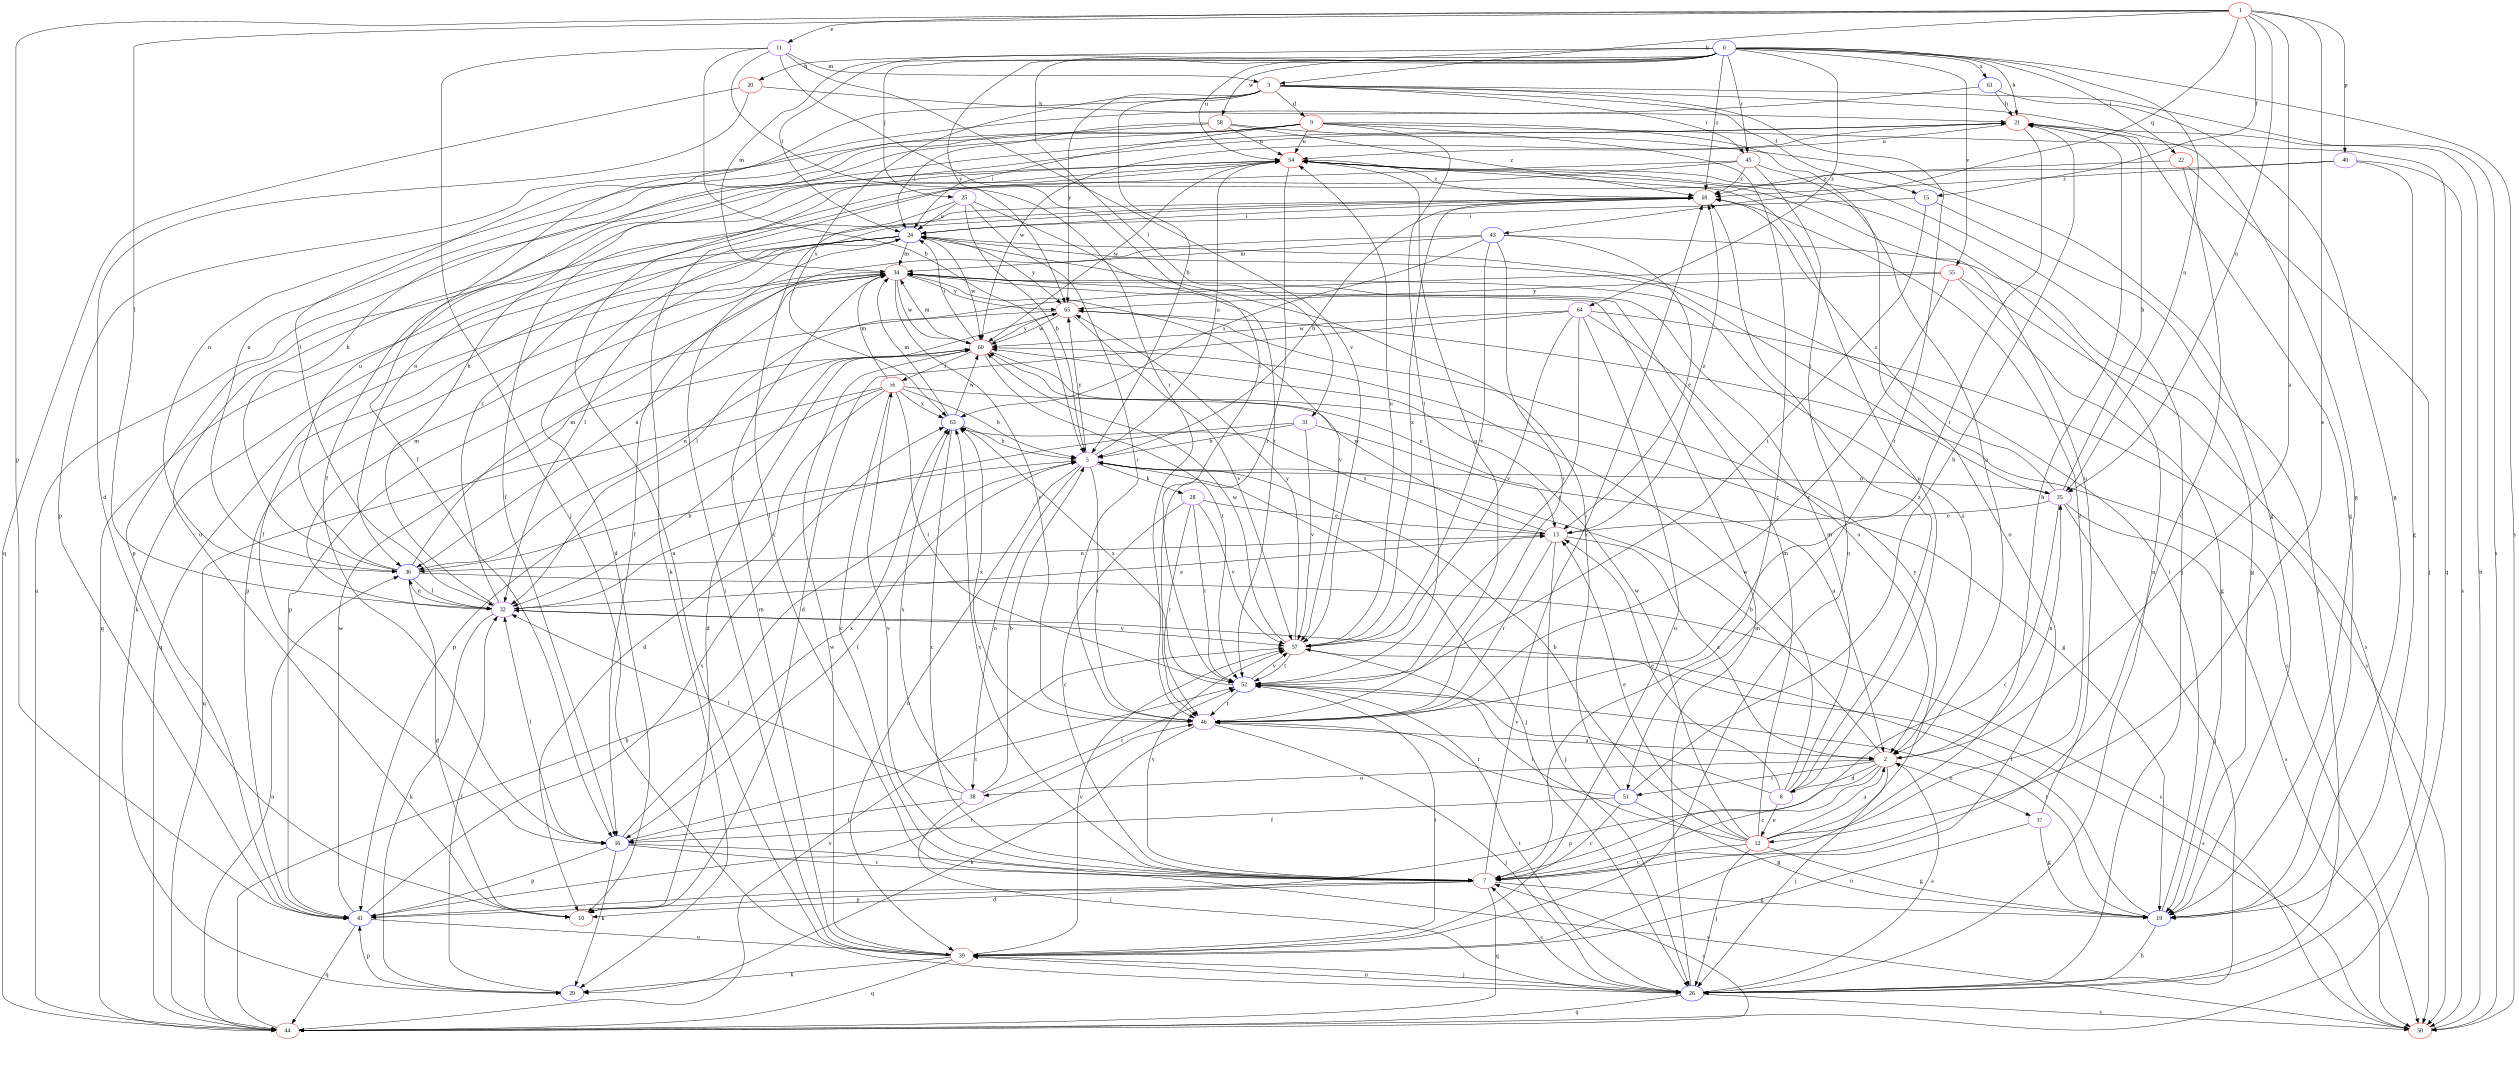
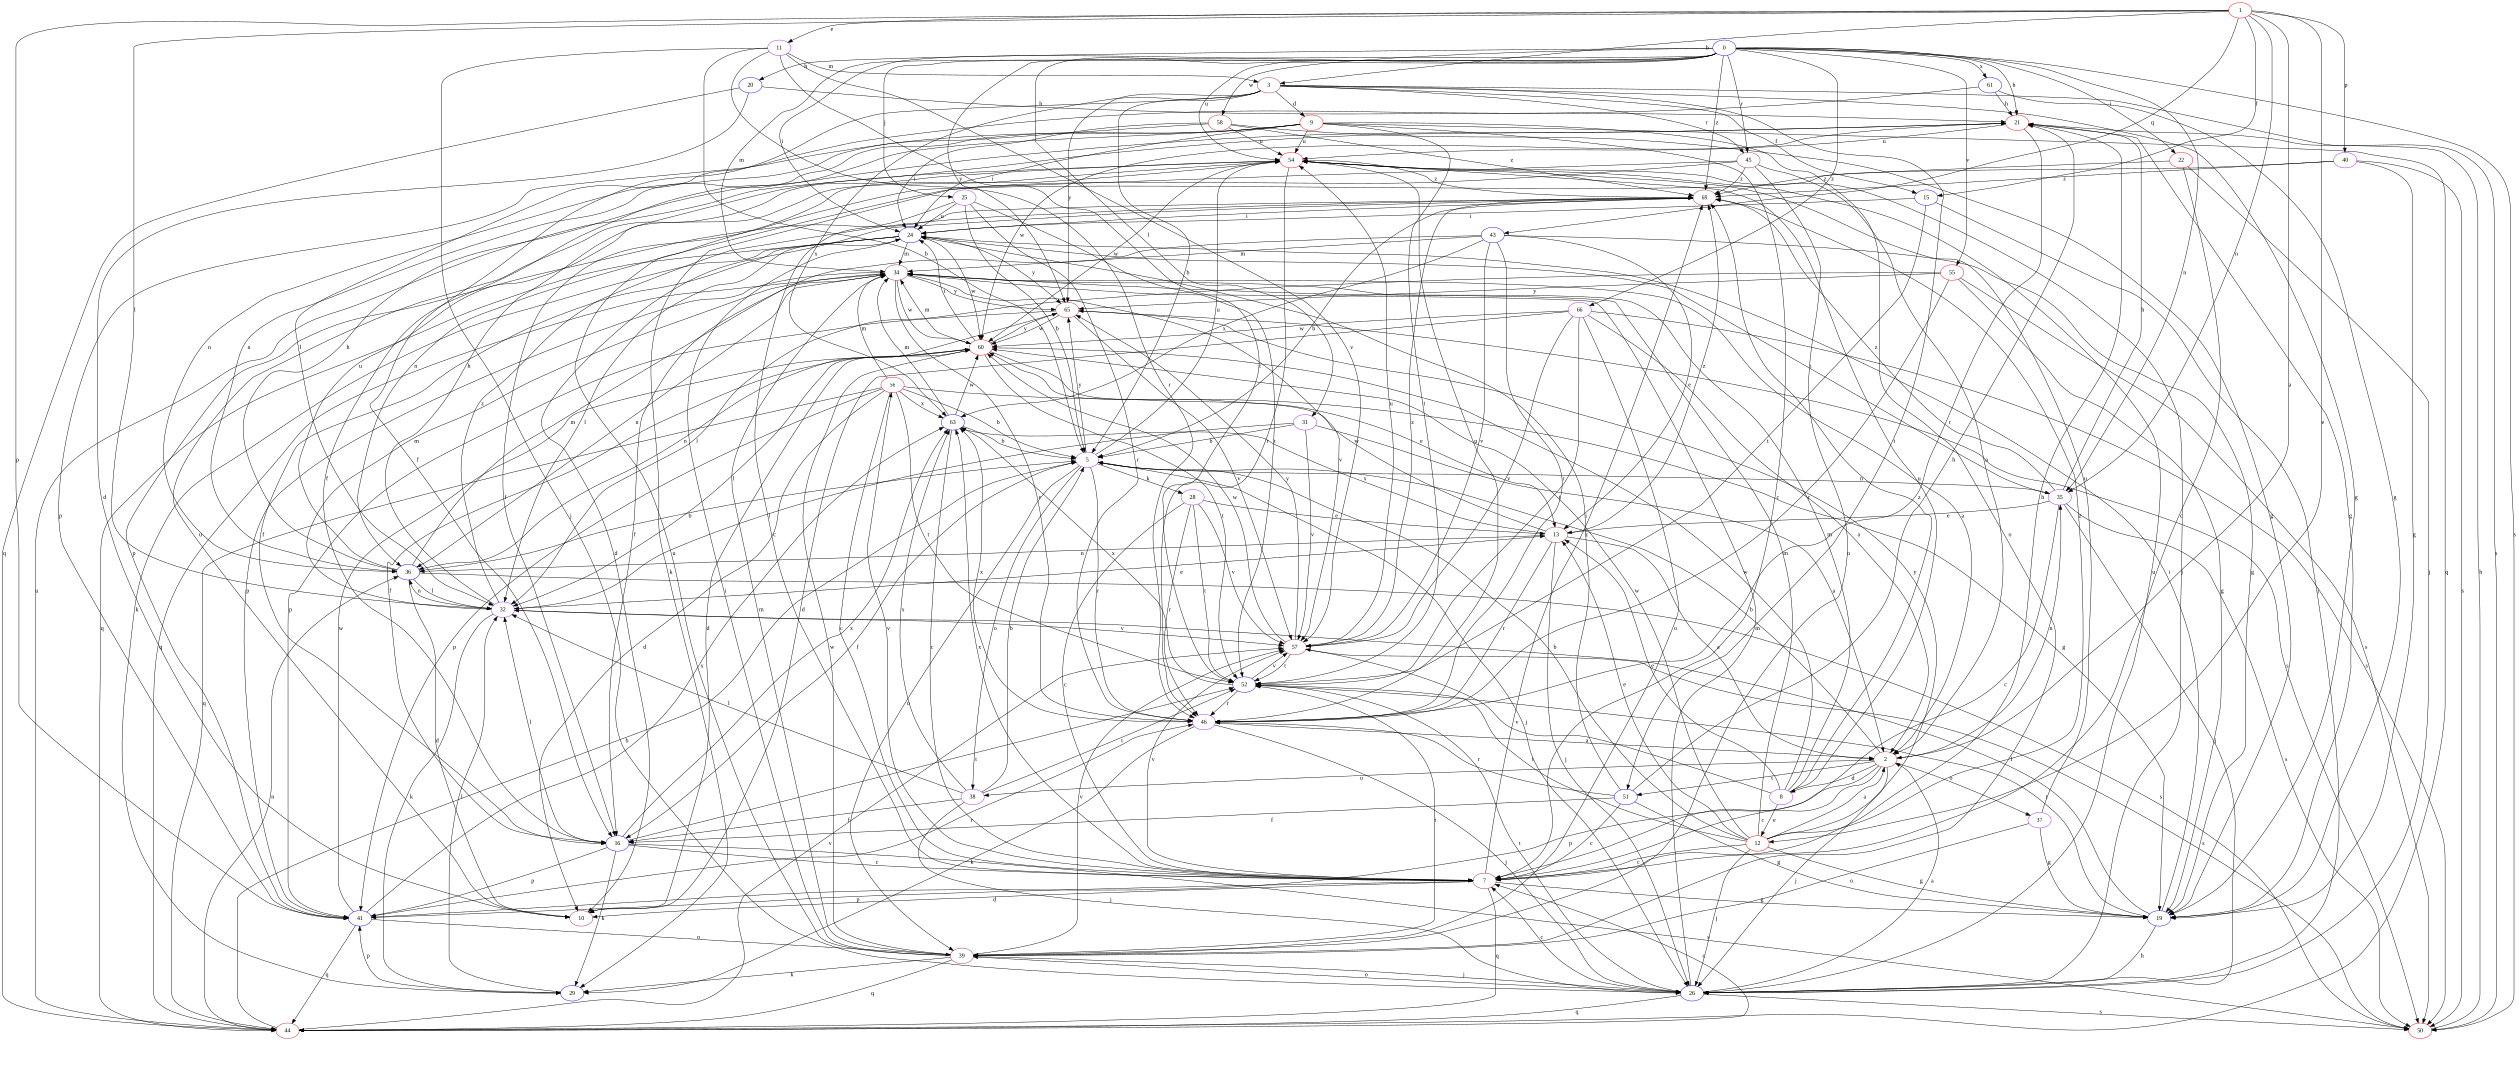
node "20": color red -> blue
node "64": label "64" -> "66"
edge "60" -> "56": now "60" -> "16"
